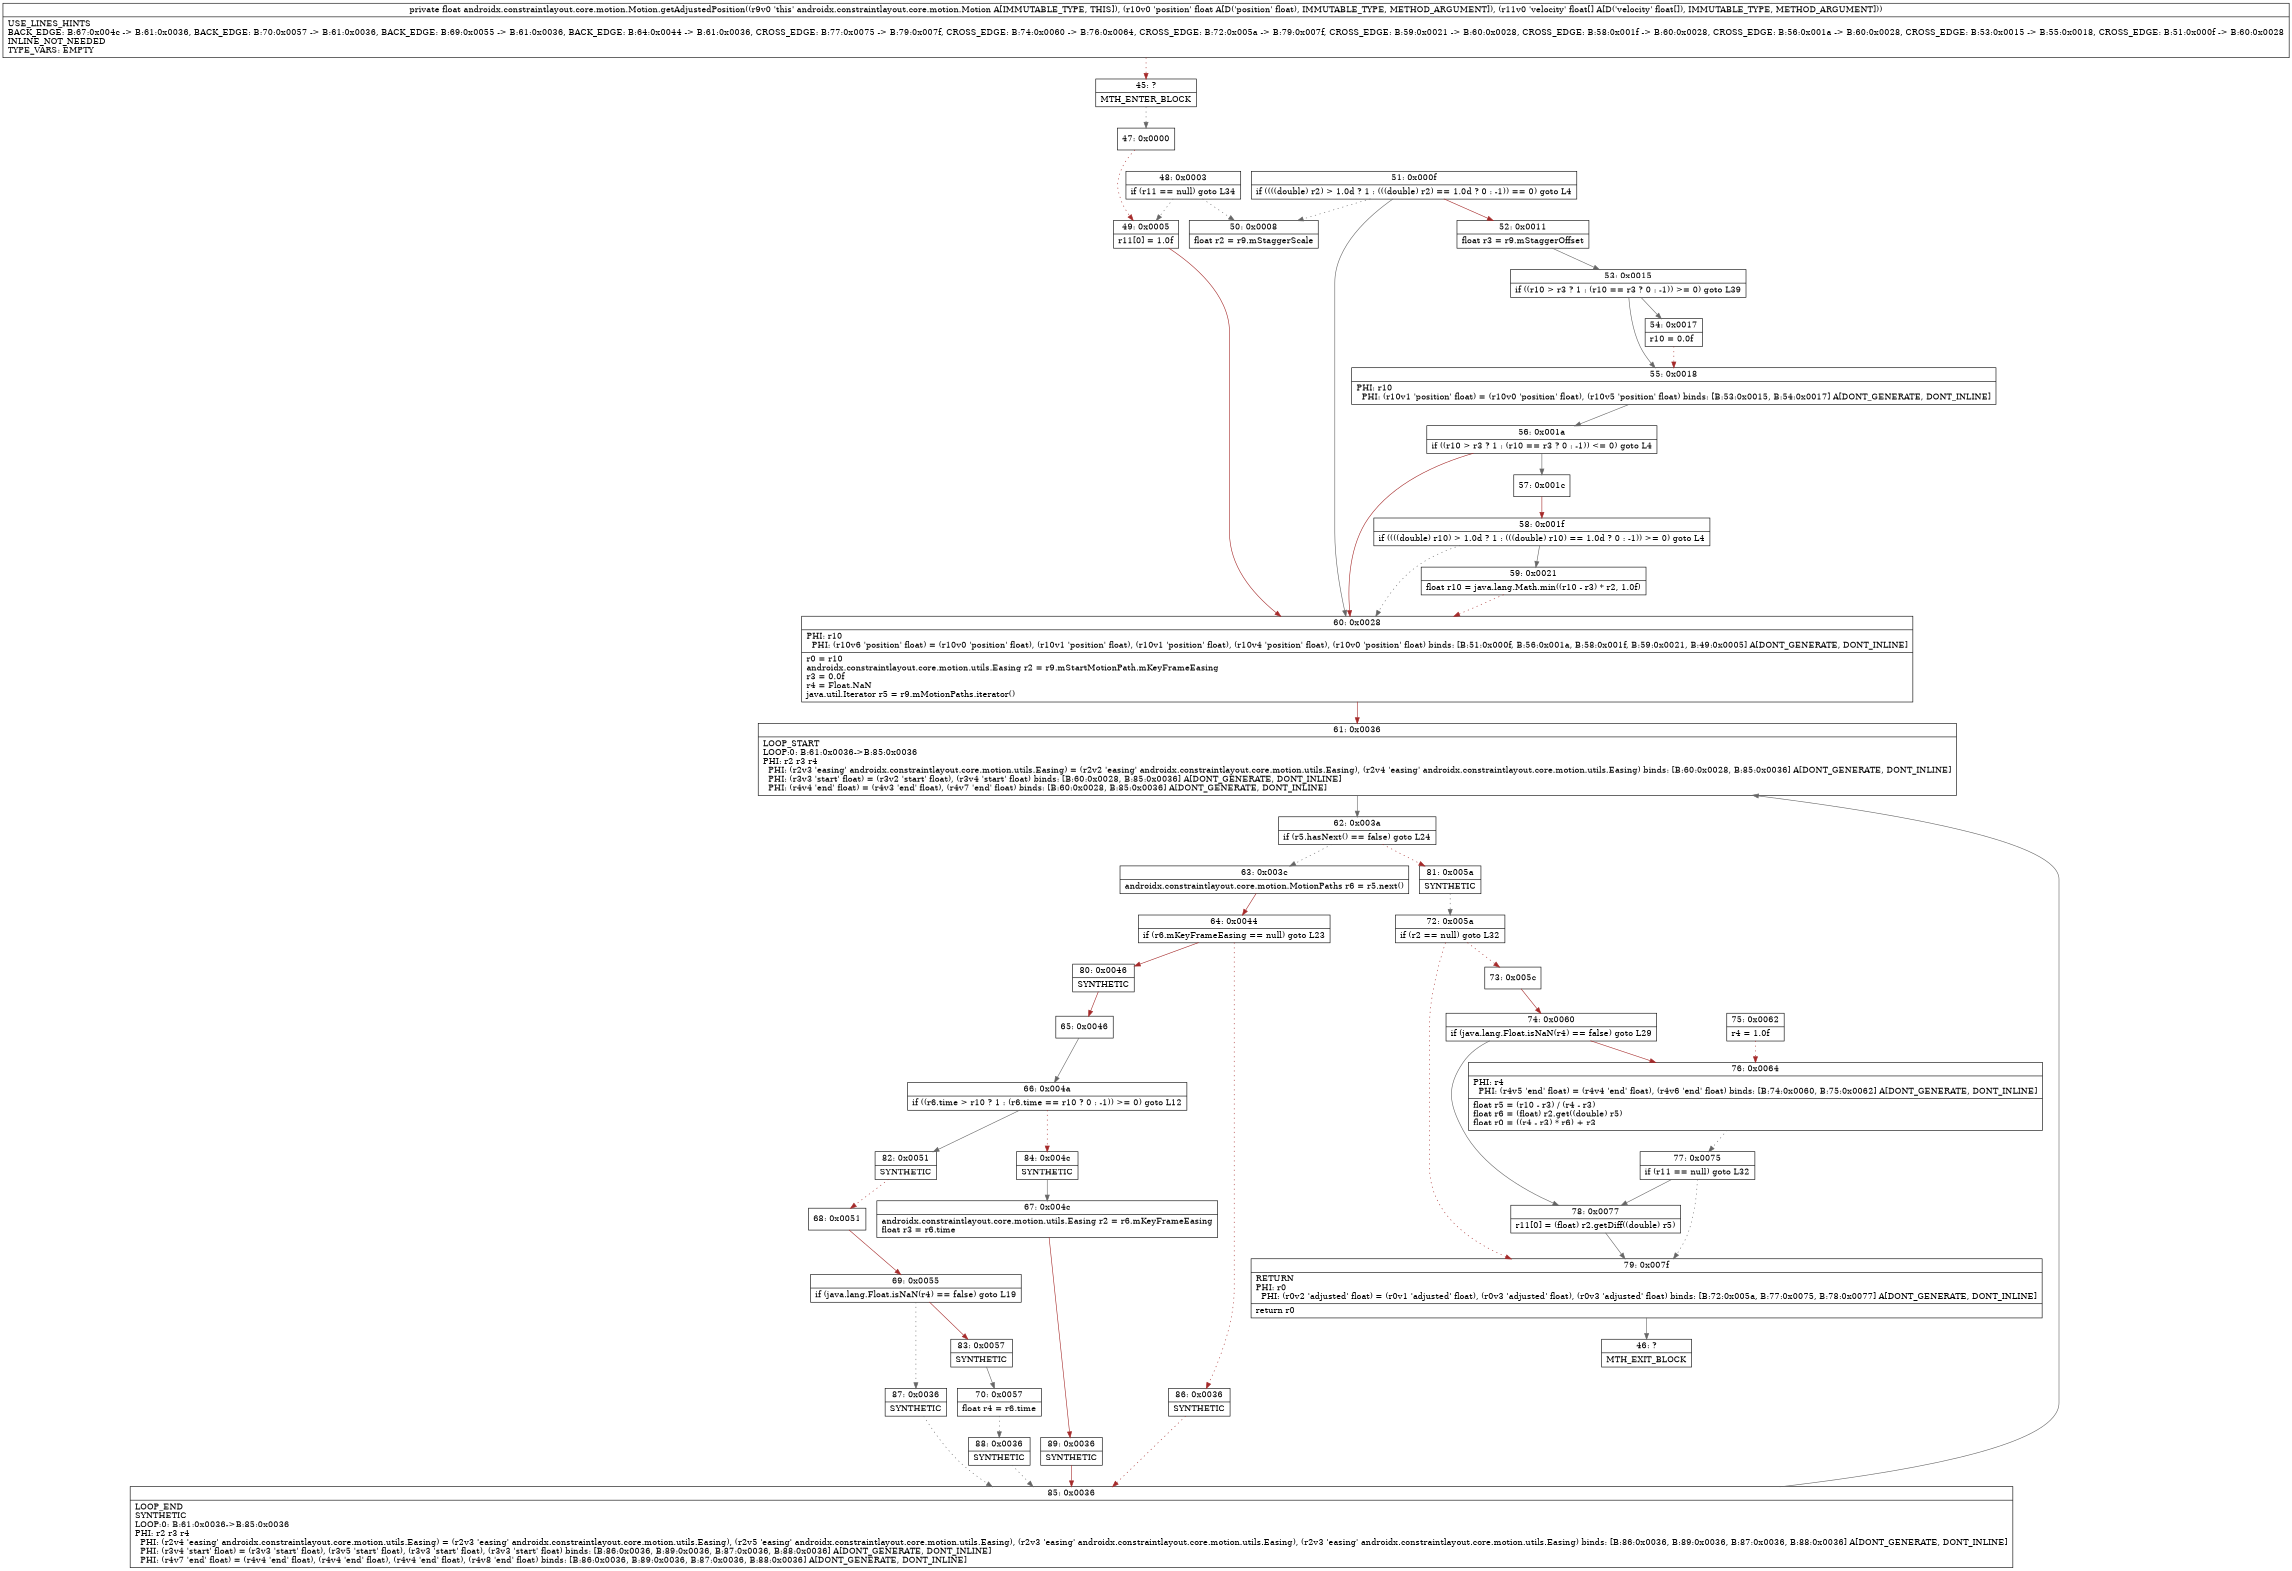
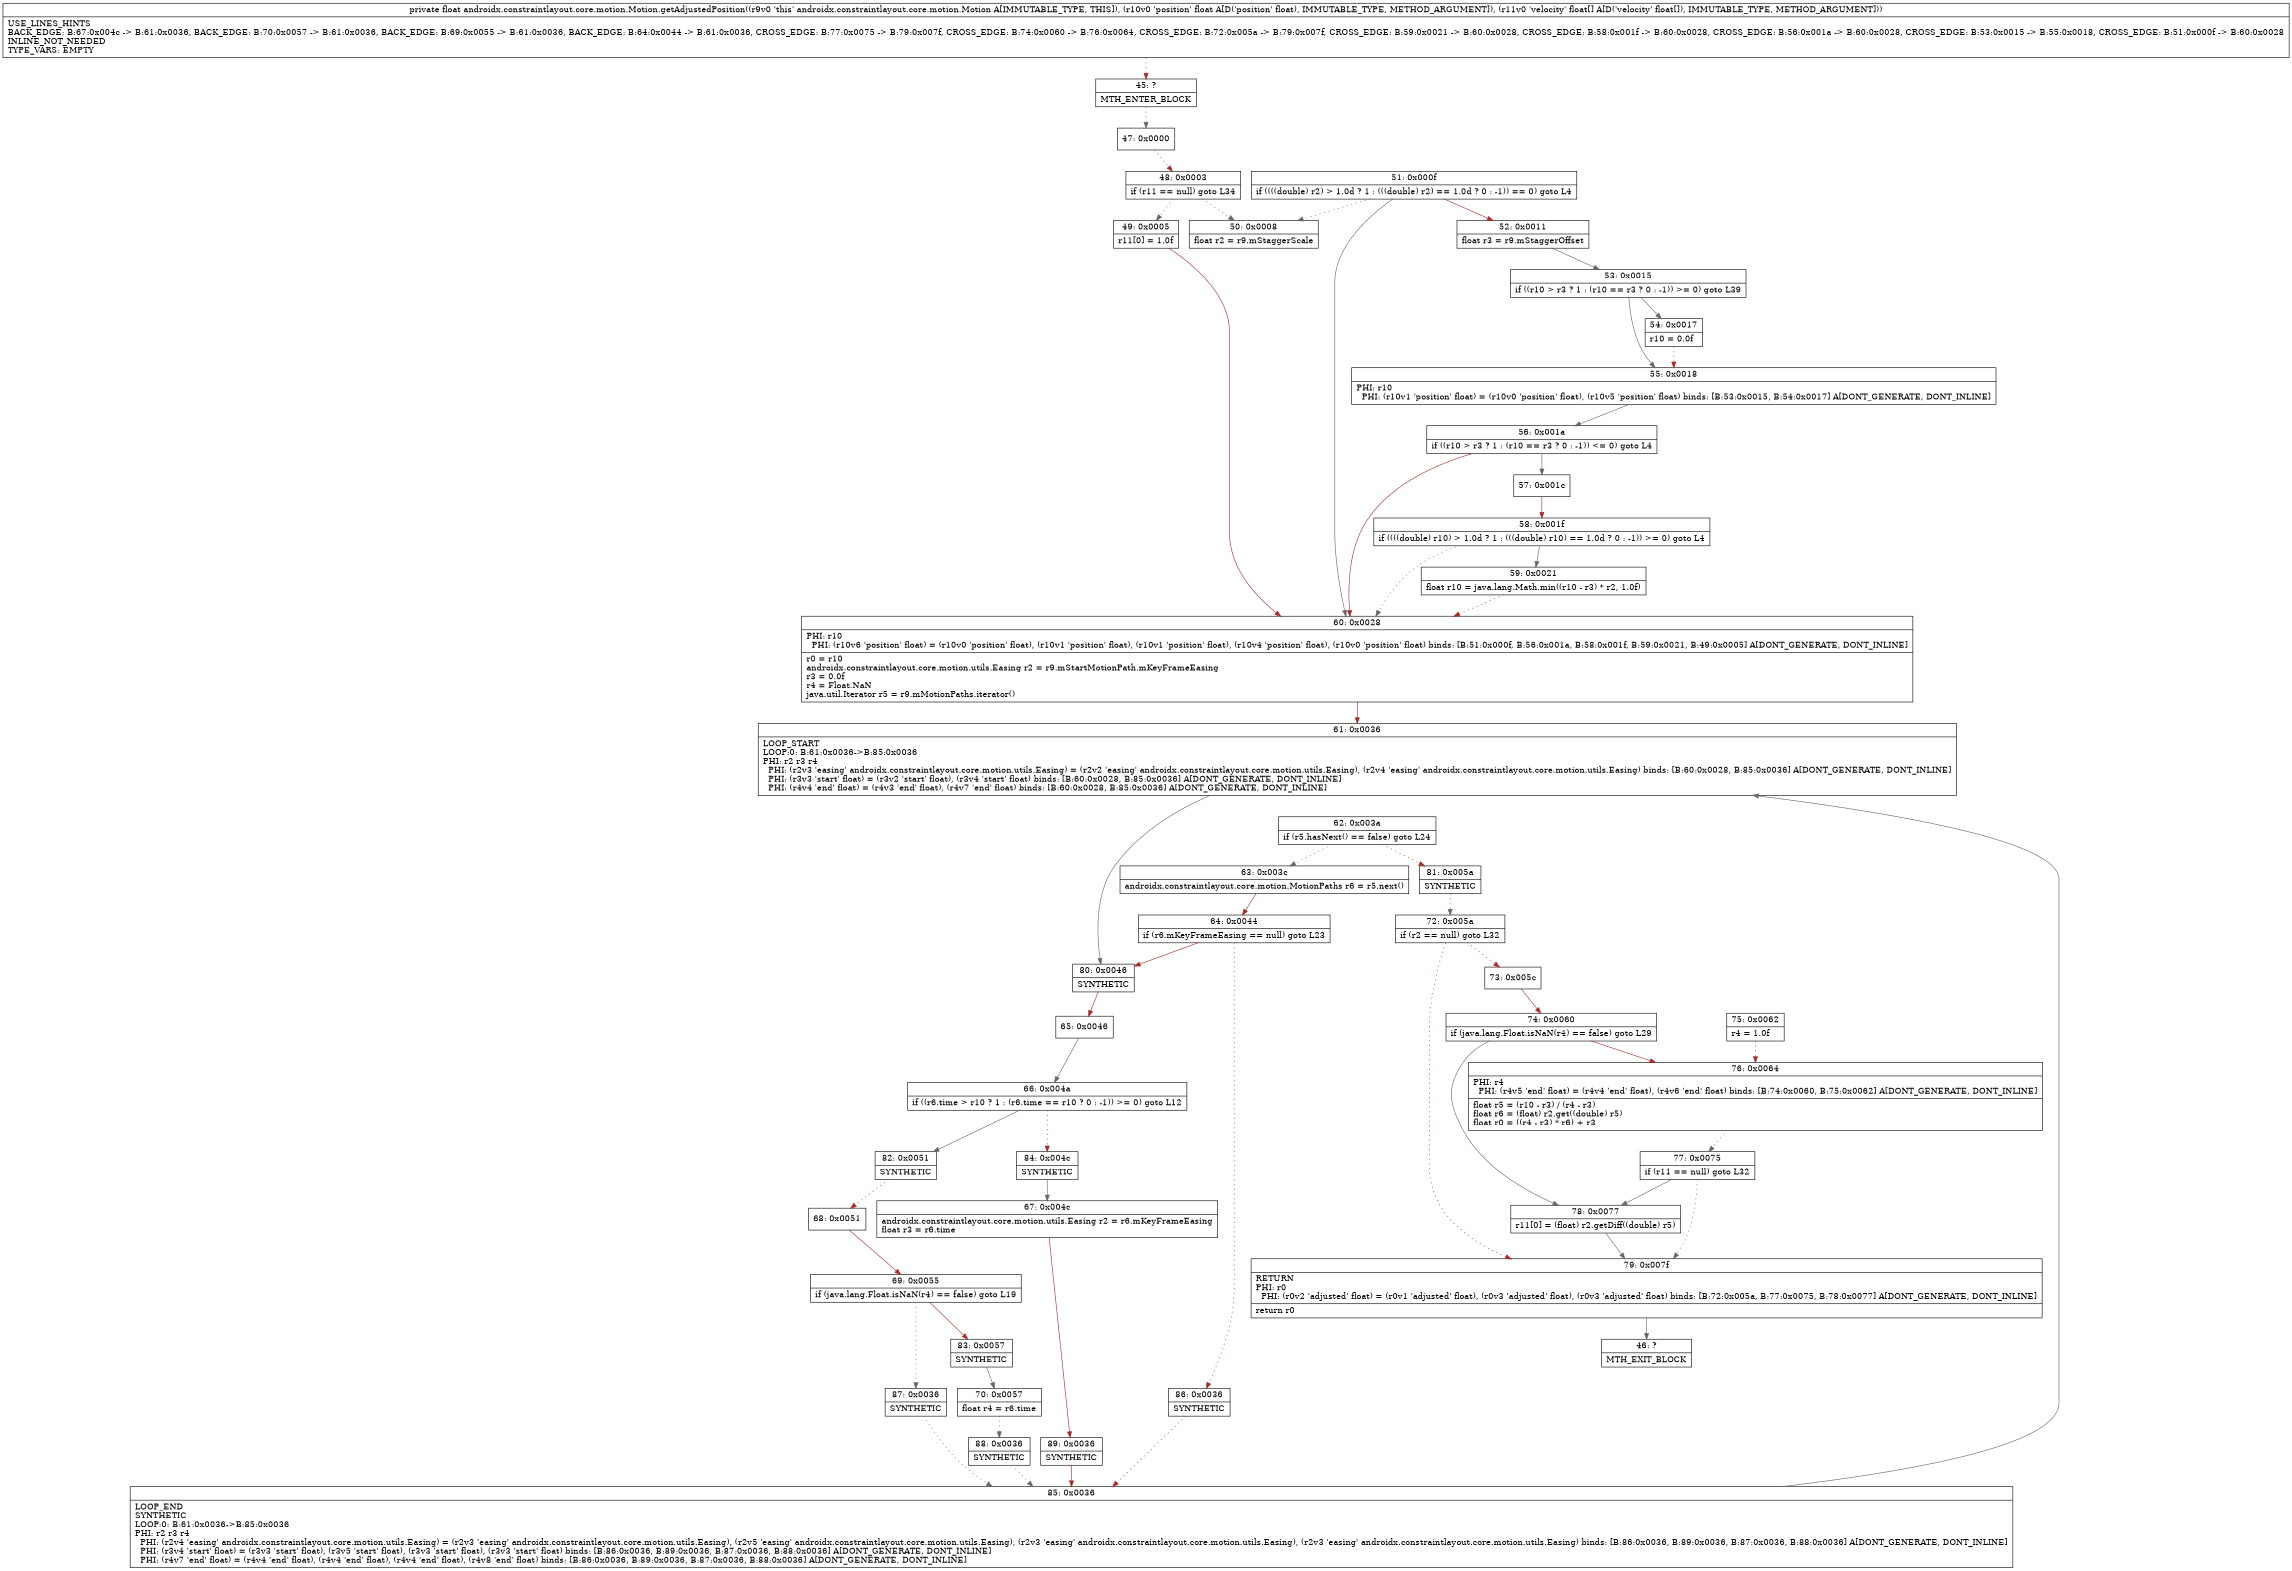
edge "47: 0x0000" -> "49: 0x0005": now "47: 0x0000" -> "48: 0x0003"
edge "61: 0x0036" -> "62: 0x003a": now "61: 0x0036" -> "80: 0x0046"
